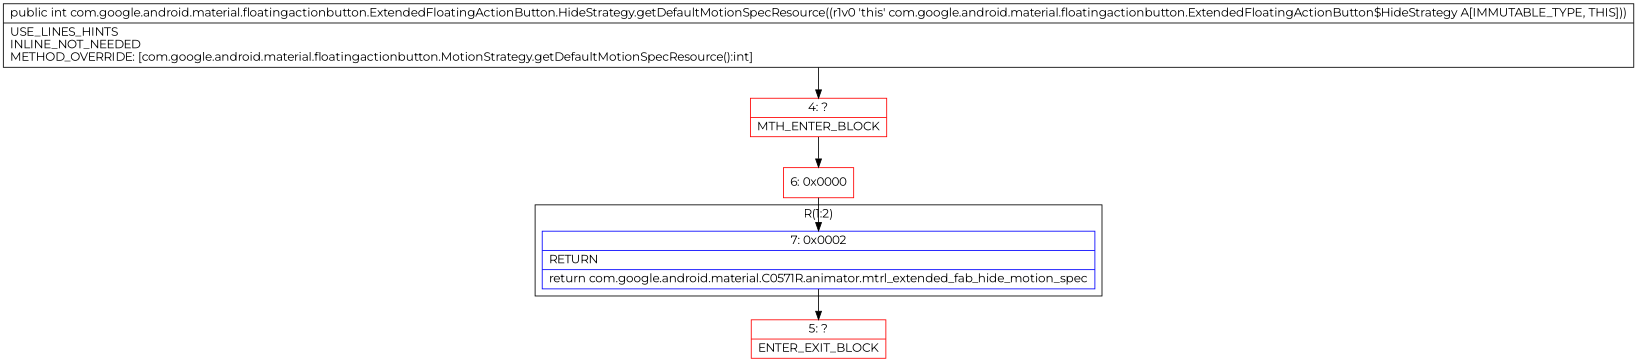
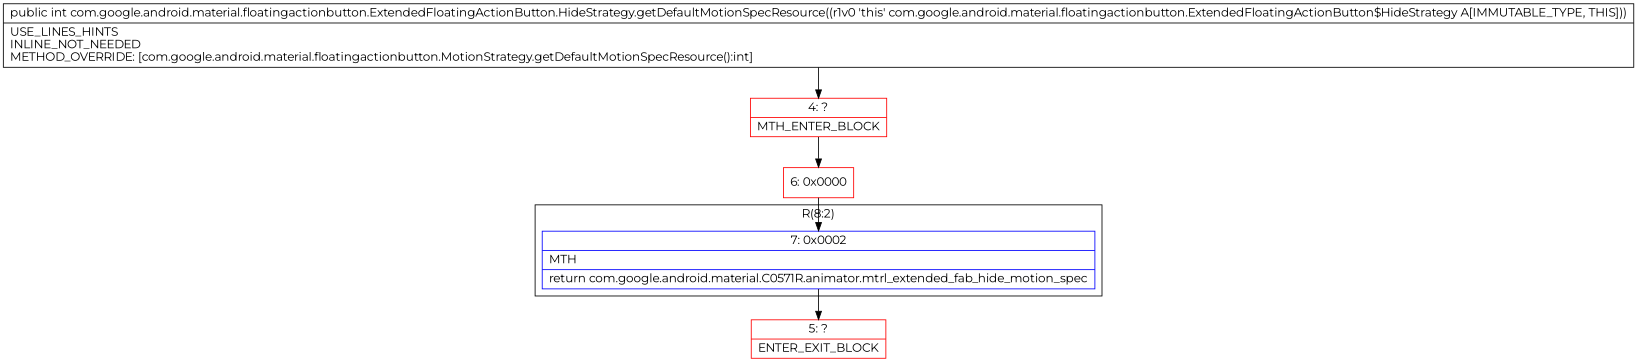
cluster "R(1:2)": label "R(1:2)" -> "R(8:2)"
node "7: 0x0002": text "RETURN" -> "MTH"
